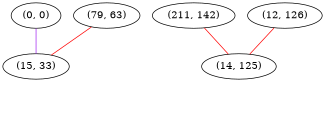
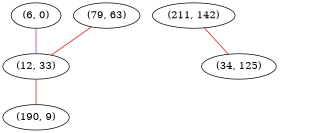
node "(0, 0)": label "(0, 0)" -> "(6, 0)"
node "(12, 126)": removed
node "(15, 33)": label "(15, 33)" -> "(12, 33)"
node "(14, 125)": label "(14, 125)" -> "(34, 125)"
node "(190, 9)": added
